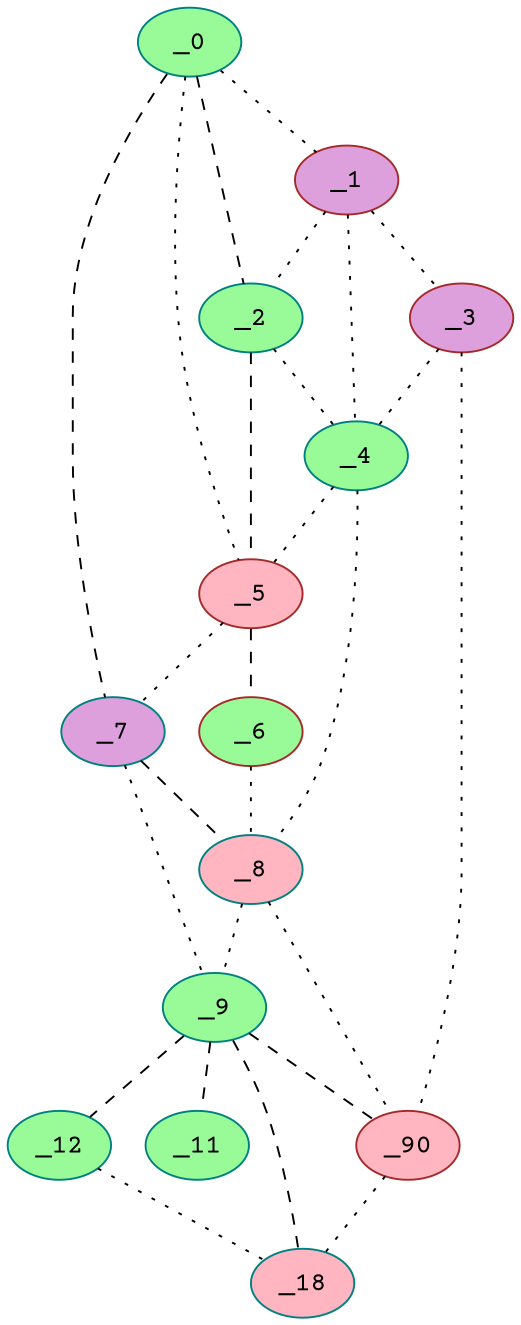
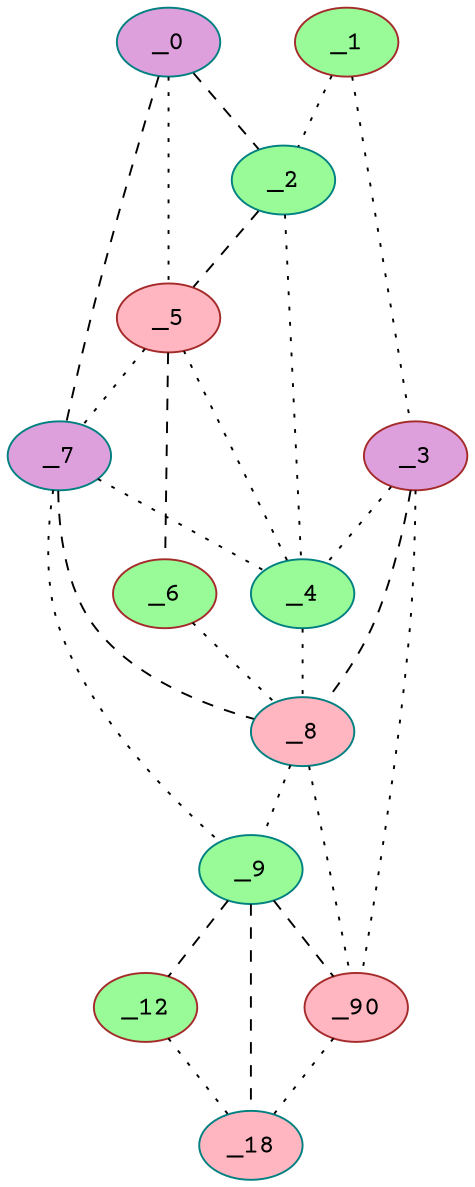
node "_0": fillcolor palegreen -> plum
edge "_0" -- "_1": removed
node "_1": fillcolor plum -> palegreen
edge "_1" -- "_4": now "_7" -- "_4"
edge "_3" -- "_8": added
node "_12": color teal -> brown
node "_11": removed
